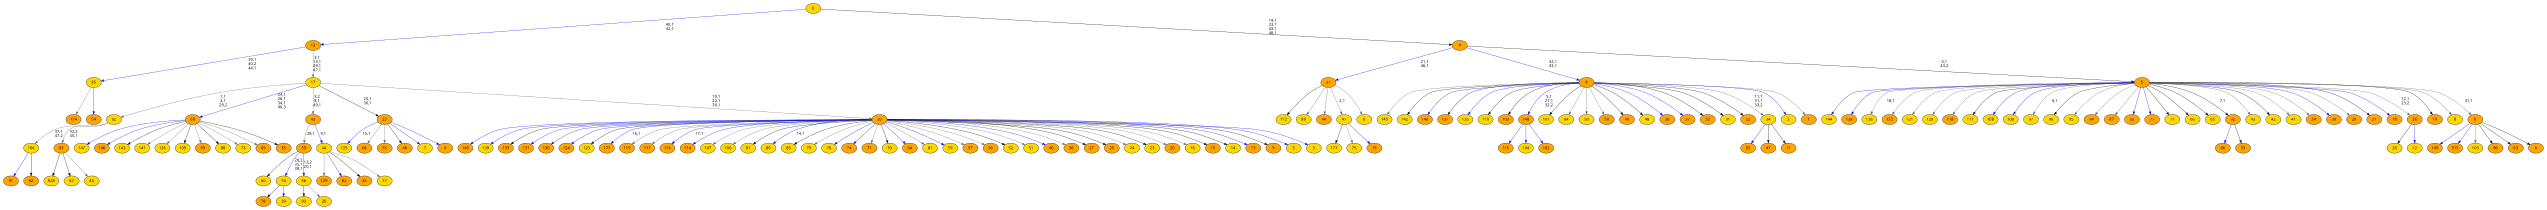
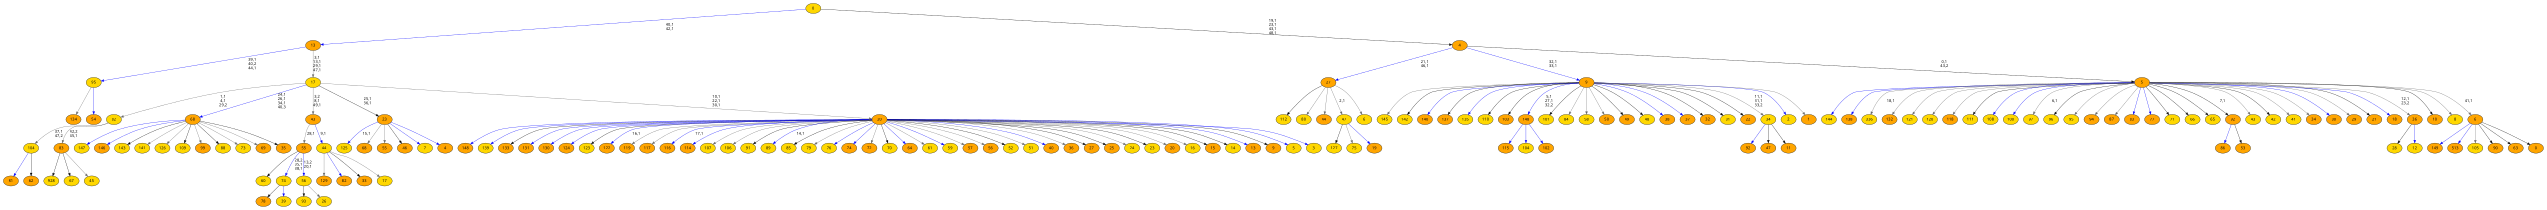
node "136": label "136" -> "336"
